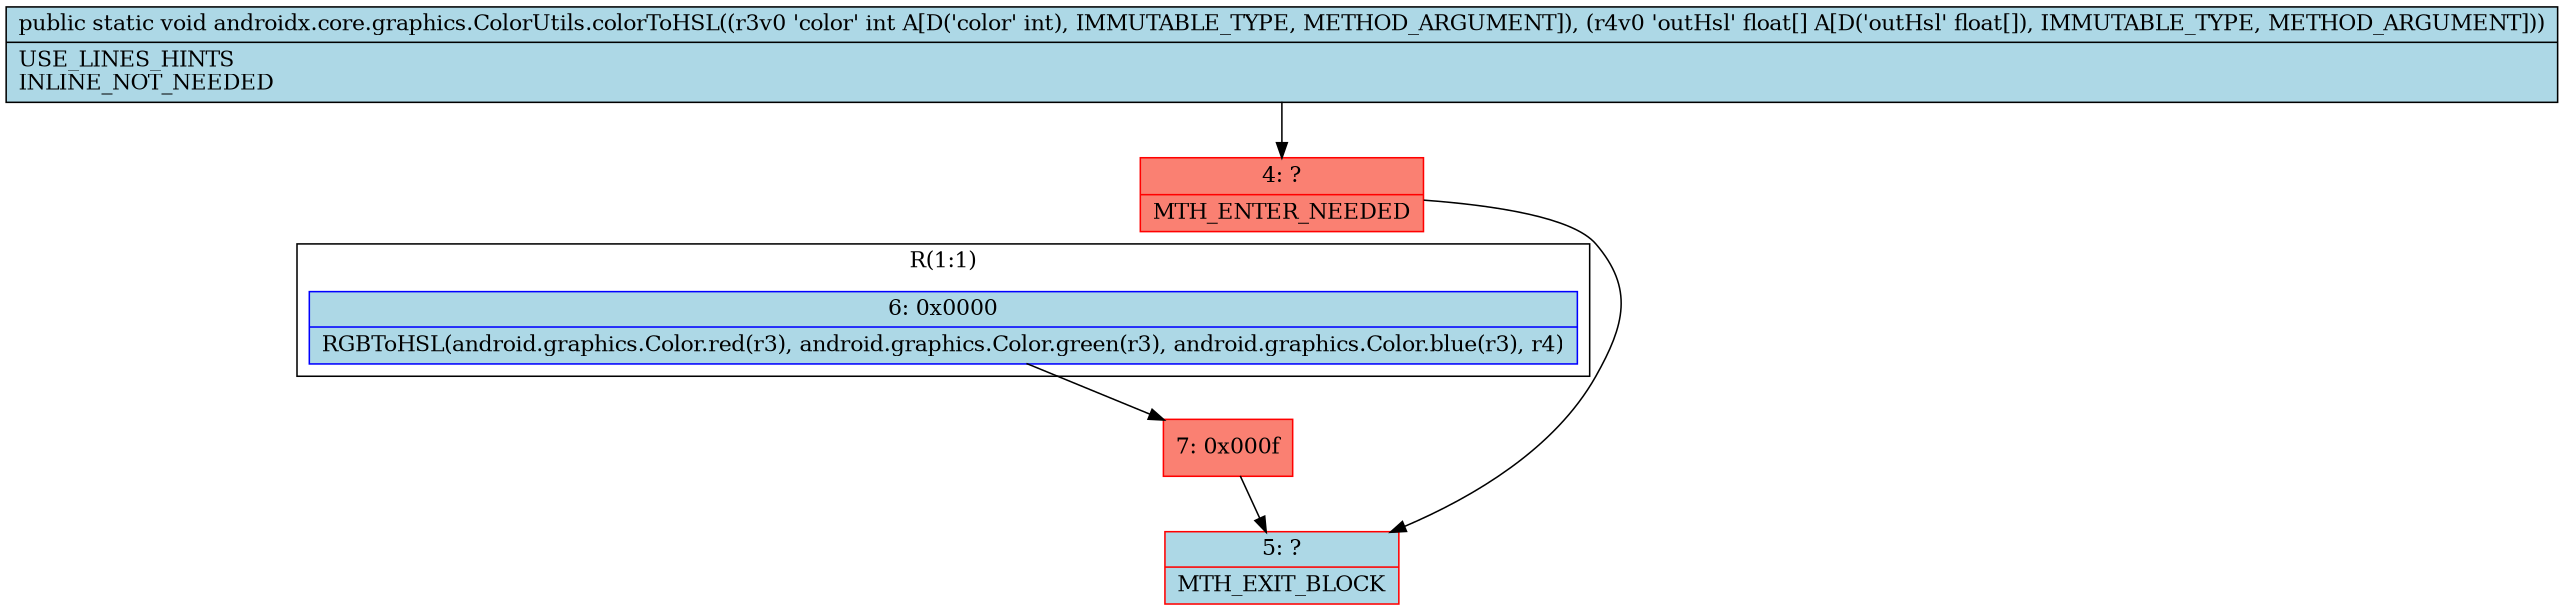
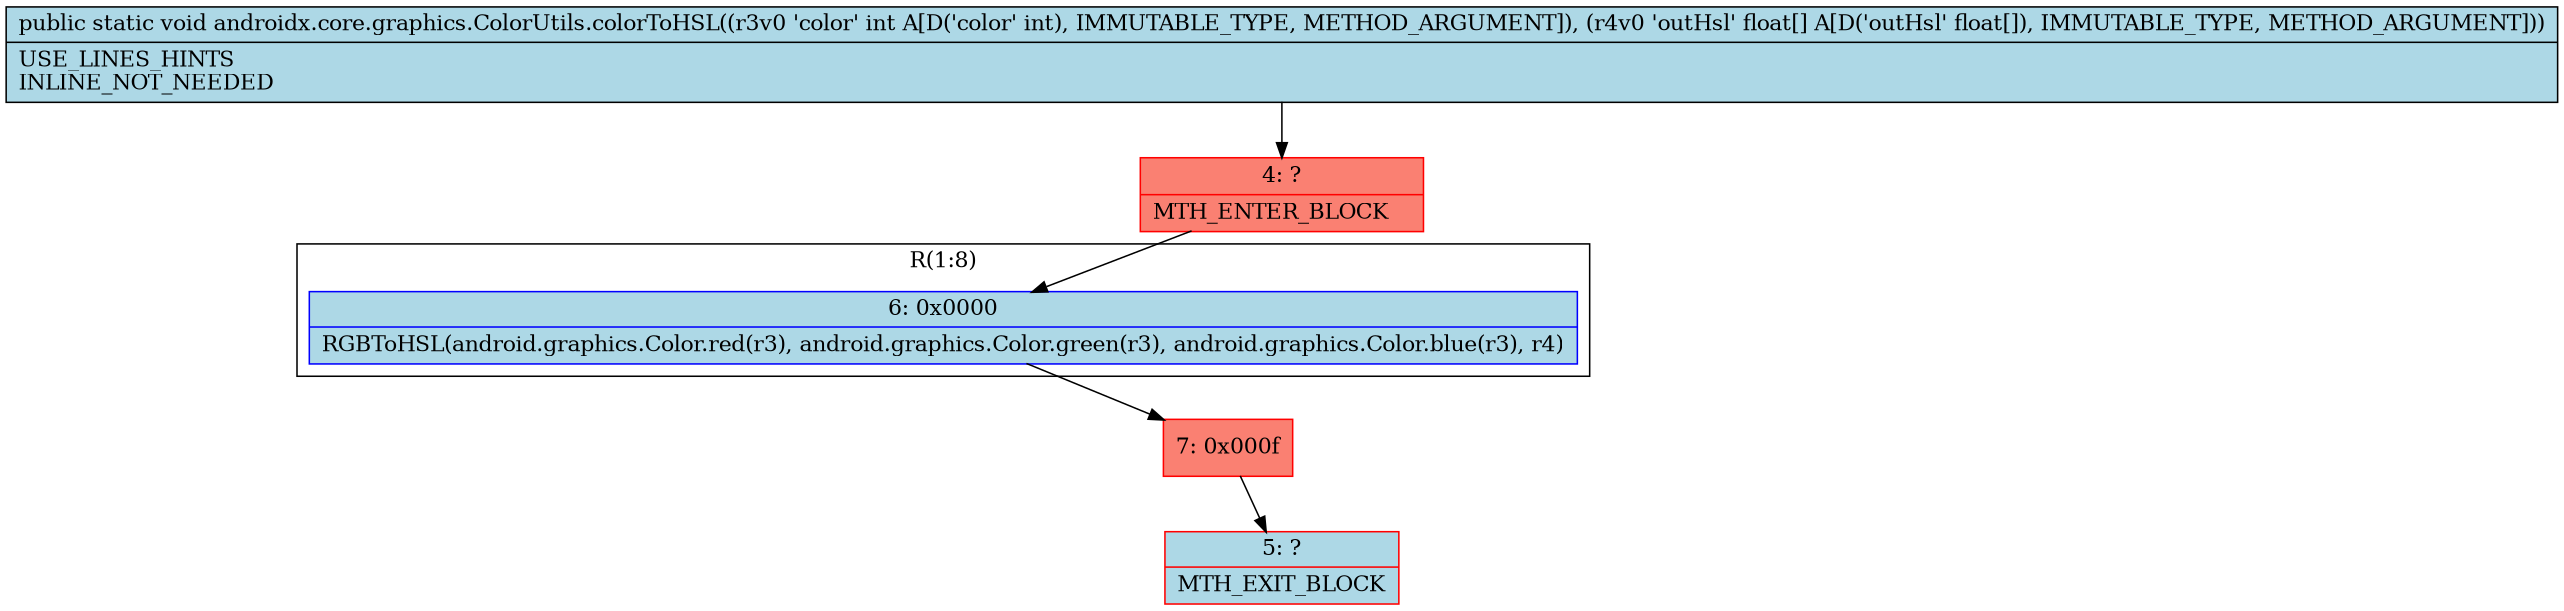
node "4: ?": text "MTH_ENTER_NEEDED" -> "MTH_ENTER_BLOCK"
cluster "R(1:1)": label "R(1:1)" -> "R(1:8)"
edge "4: ?" -> "5: ?": now "4: ?" -> "6: 0x0000"
